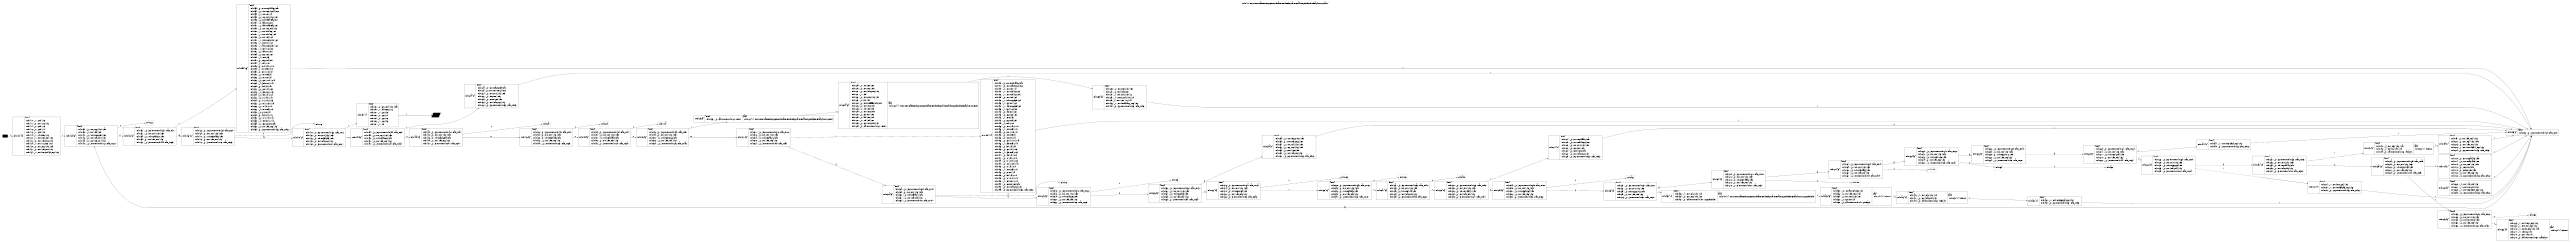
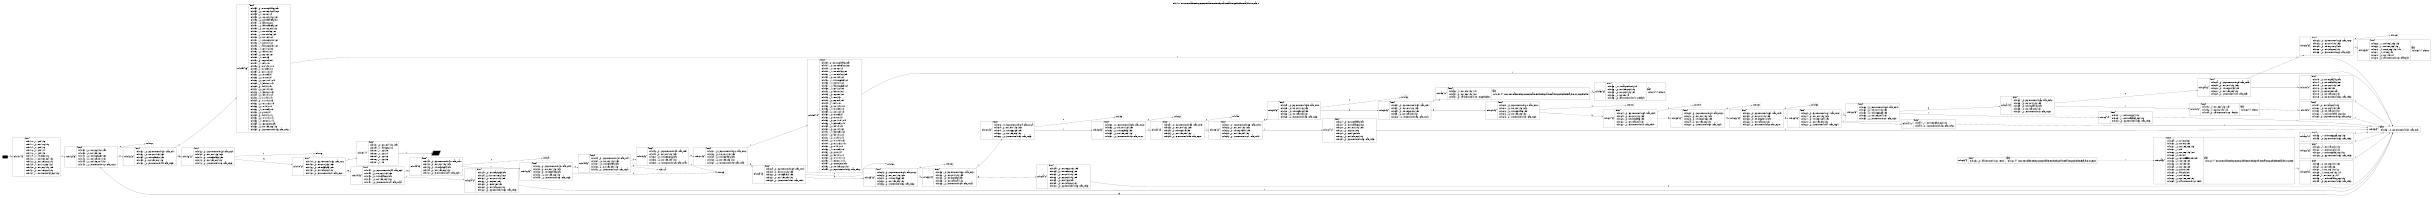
edge "0x4014f8 [25]" -> "0x4018b5 [5]": now "0x4014f8 [25]" -> "0x401c69"
edge "0x401c5d" -> "0x401a8e": now "0x401656 [25]" -> "0x401a8e"
node "0x401a73 [15]": removed
